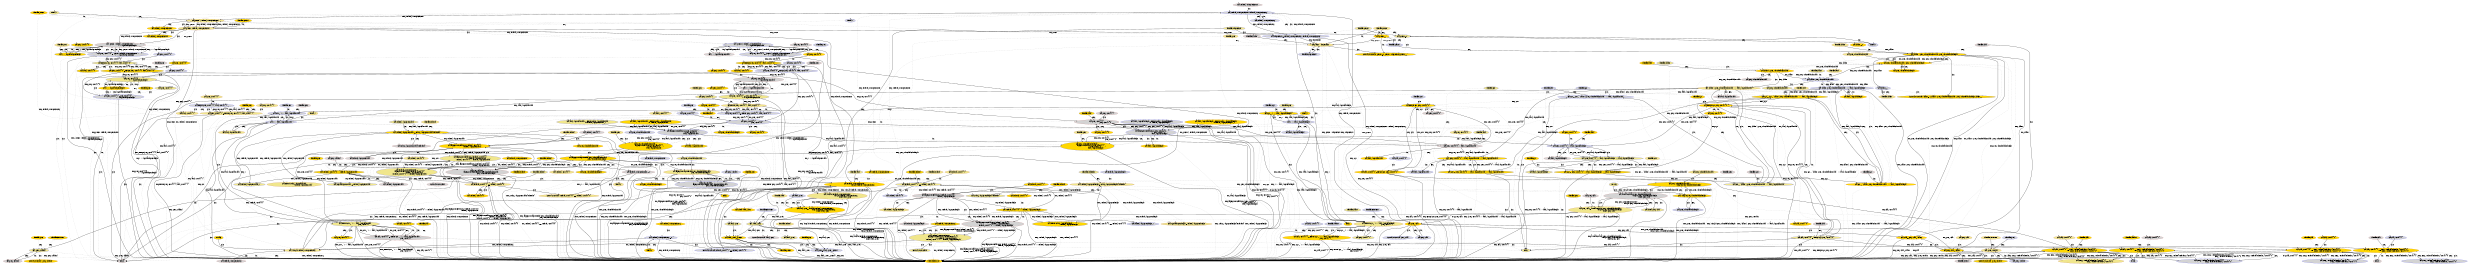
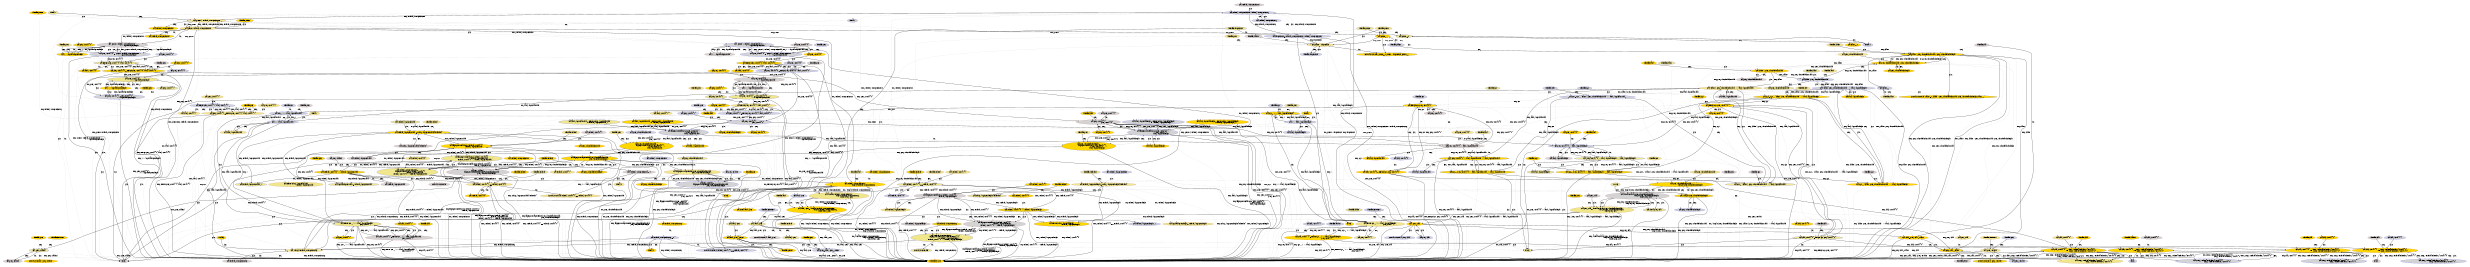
edge "(Call,FFMAX(Cx0, prec->coord[0][0]))" -> "(Call,Cx0 + (1 << band->log2_cblk_width))": label "DDG: 1" -> "DDG: Cx0"
